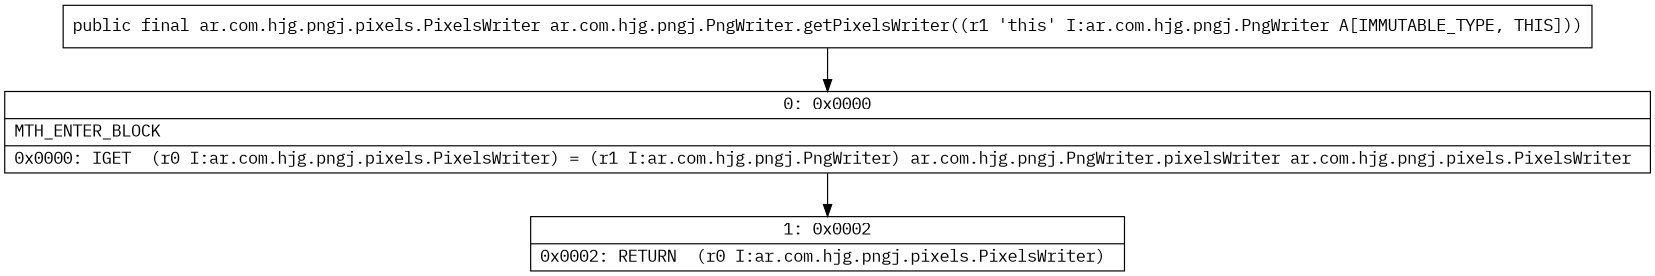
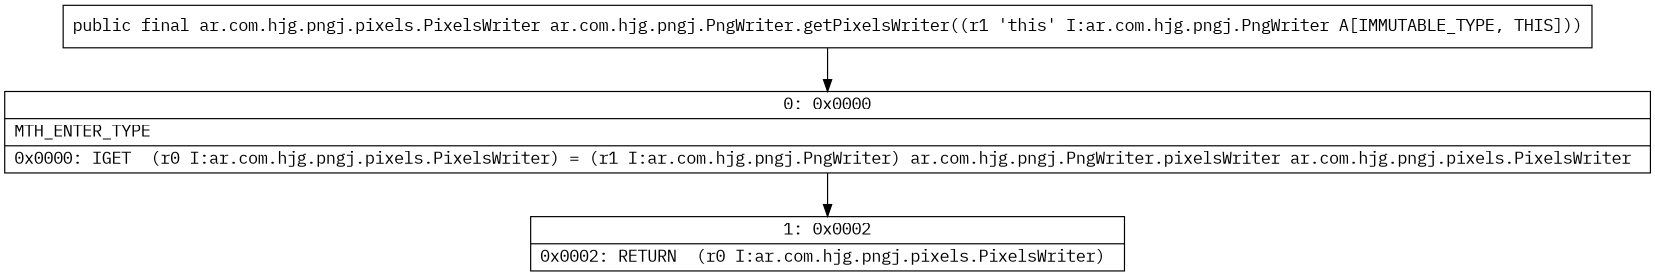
node "0: 0x0000": text "MTH_ENTER_BLOCK" -> "MTH_ENTER_TYPE"
